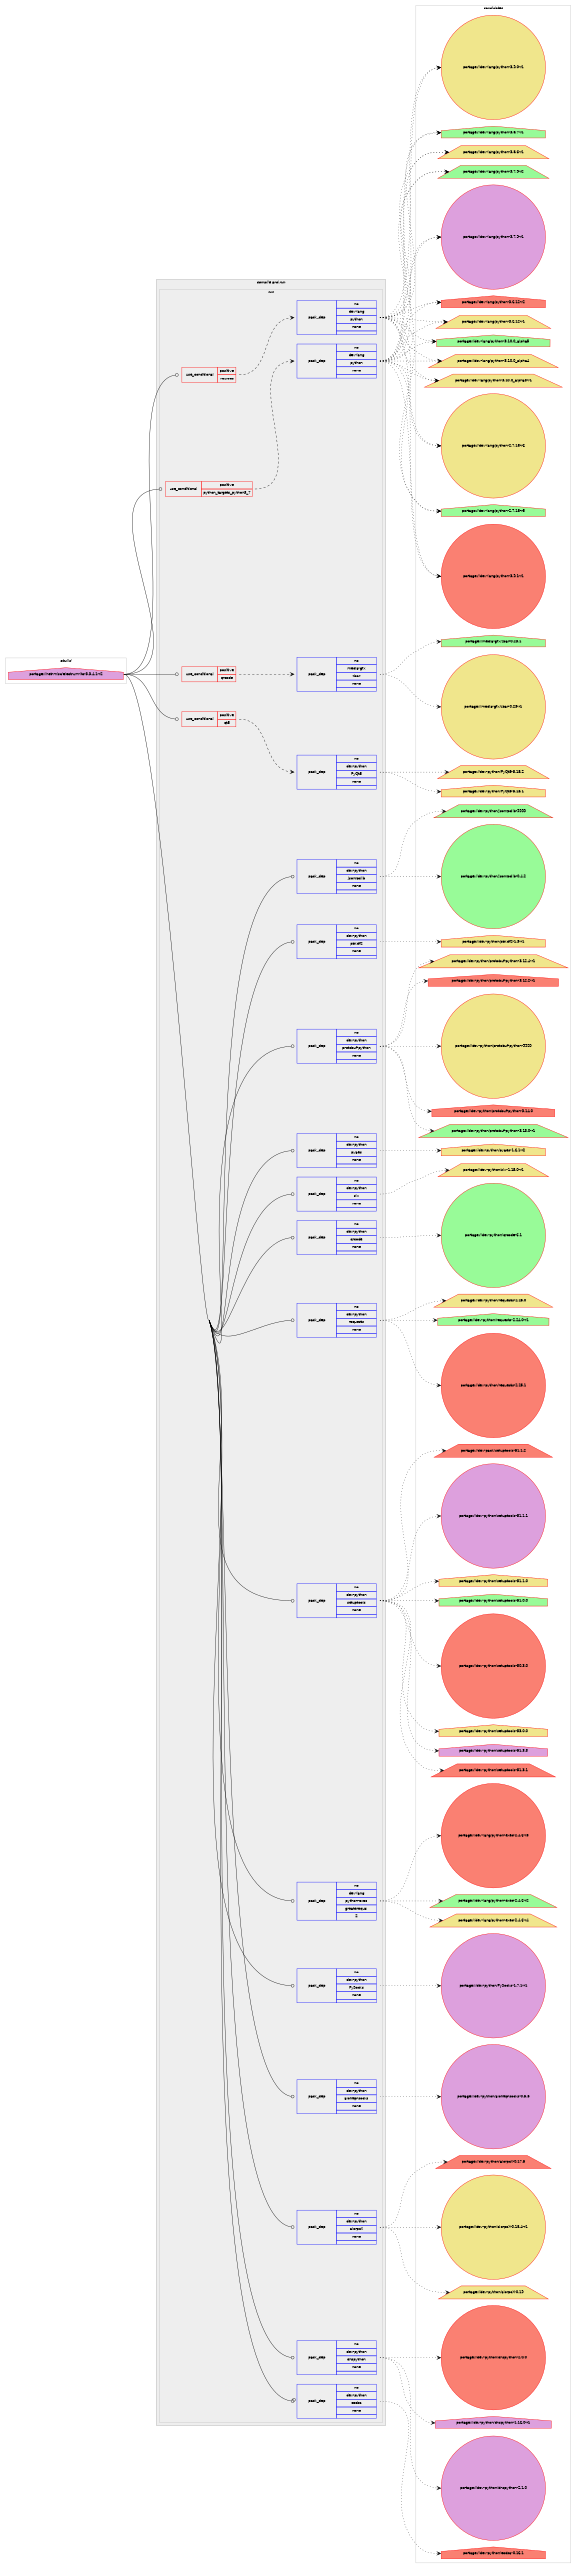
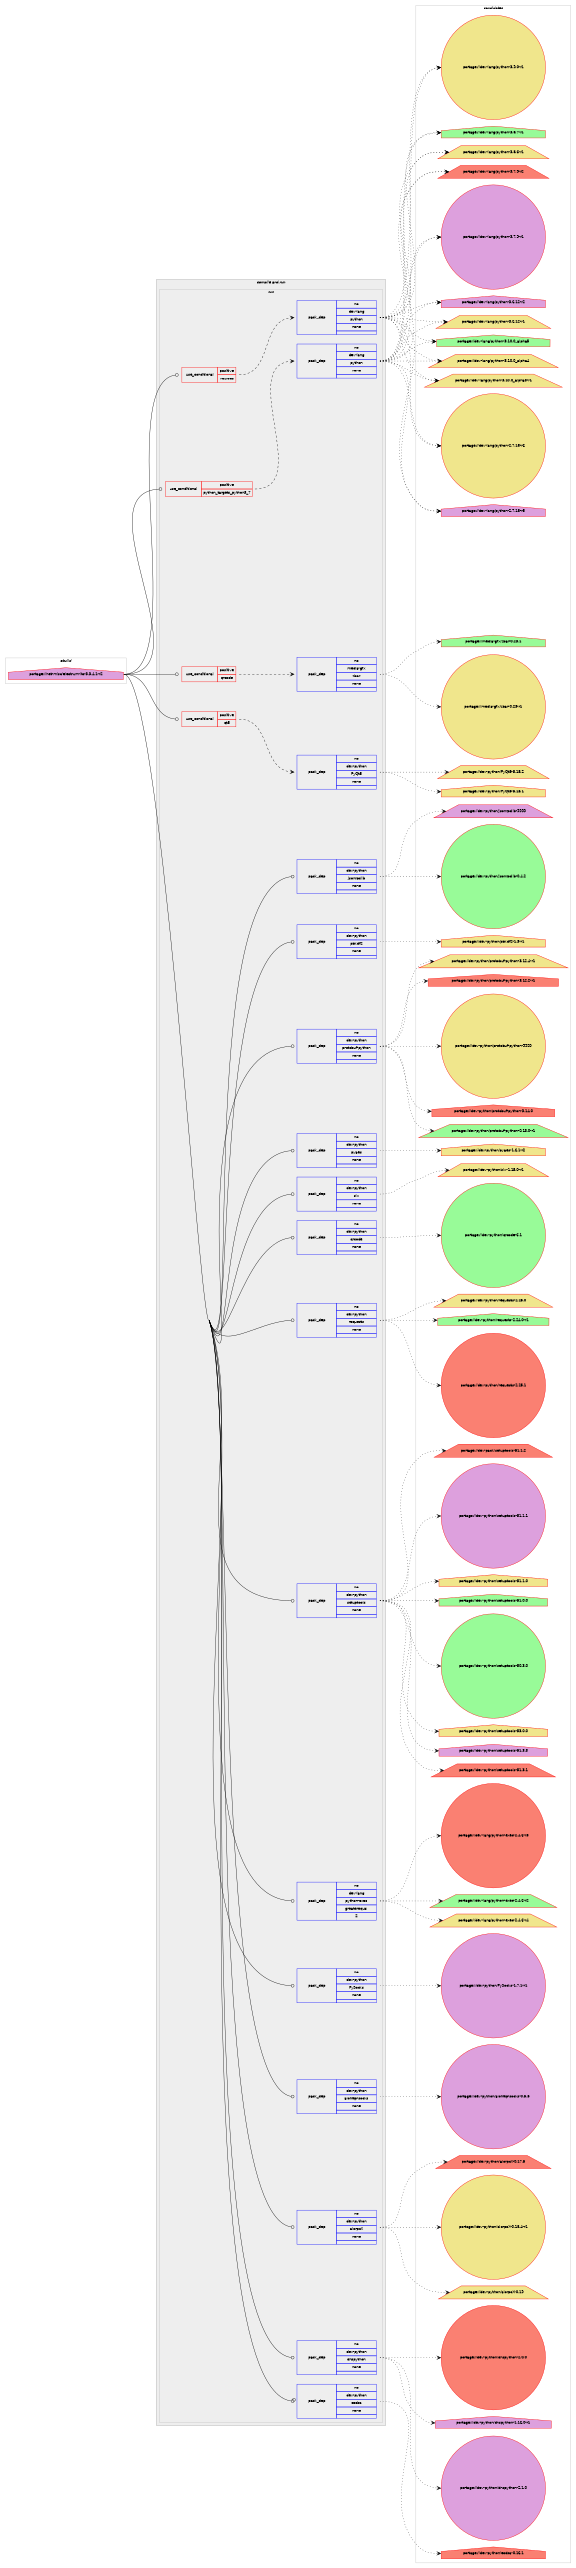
node "portage://dev-lang/python-3.7.9-r2": fillcolor palegreen -> salmon
node "portage://dev-lang/python-3.6.12-r2": fillcolor salmon -> plum
node "portage://dev-lang/python-2.7.18-r5": fillcolor palegreen -> plum
node "portage://dev-lang/python-3.9.1-r1": removed
node "portage://dev-python/jsonrpclib-9999": fillcolor palegreen -> plum
node "portage://dev-python/protobuf-python-3.13.0-r1": label "portage://dev-python/protobuf-python-3.13.0-r1" -> "portage://dev-python/protobuf-python-0.13.0-r1"
node "portage://dev-python/setuptools-50.3.0": fillcolor salmon -> palegreen
